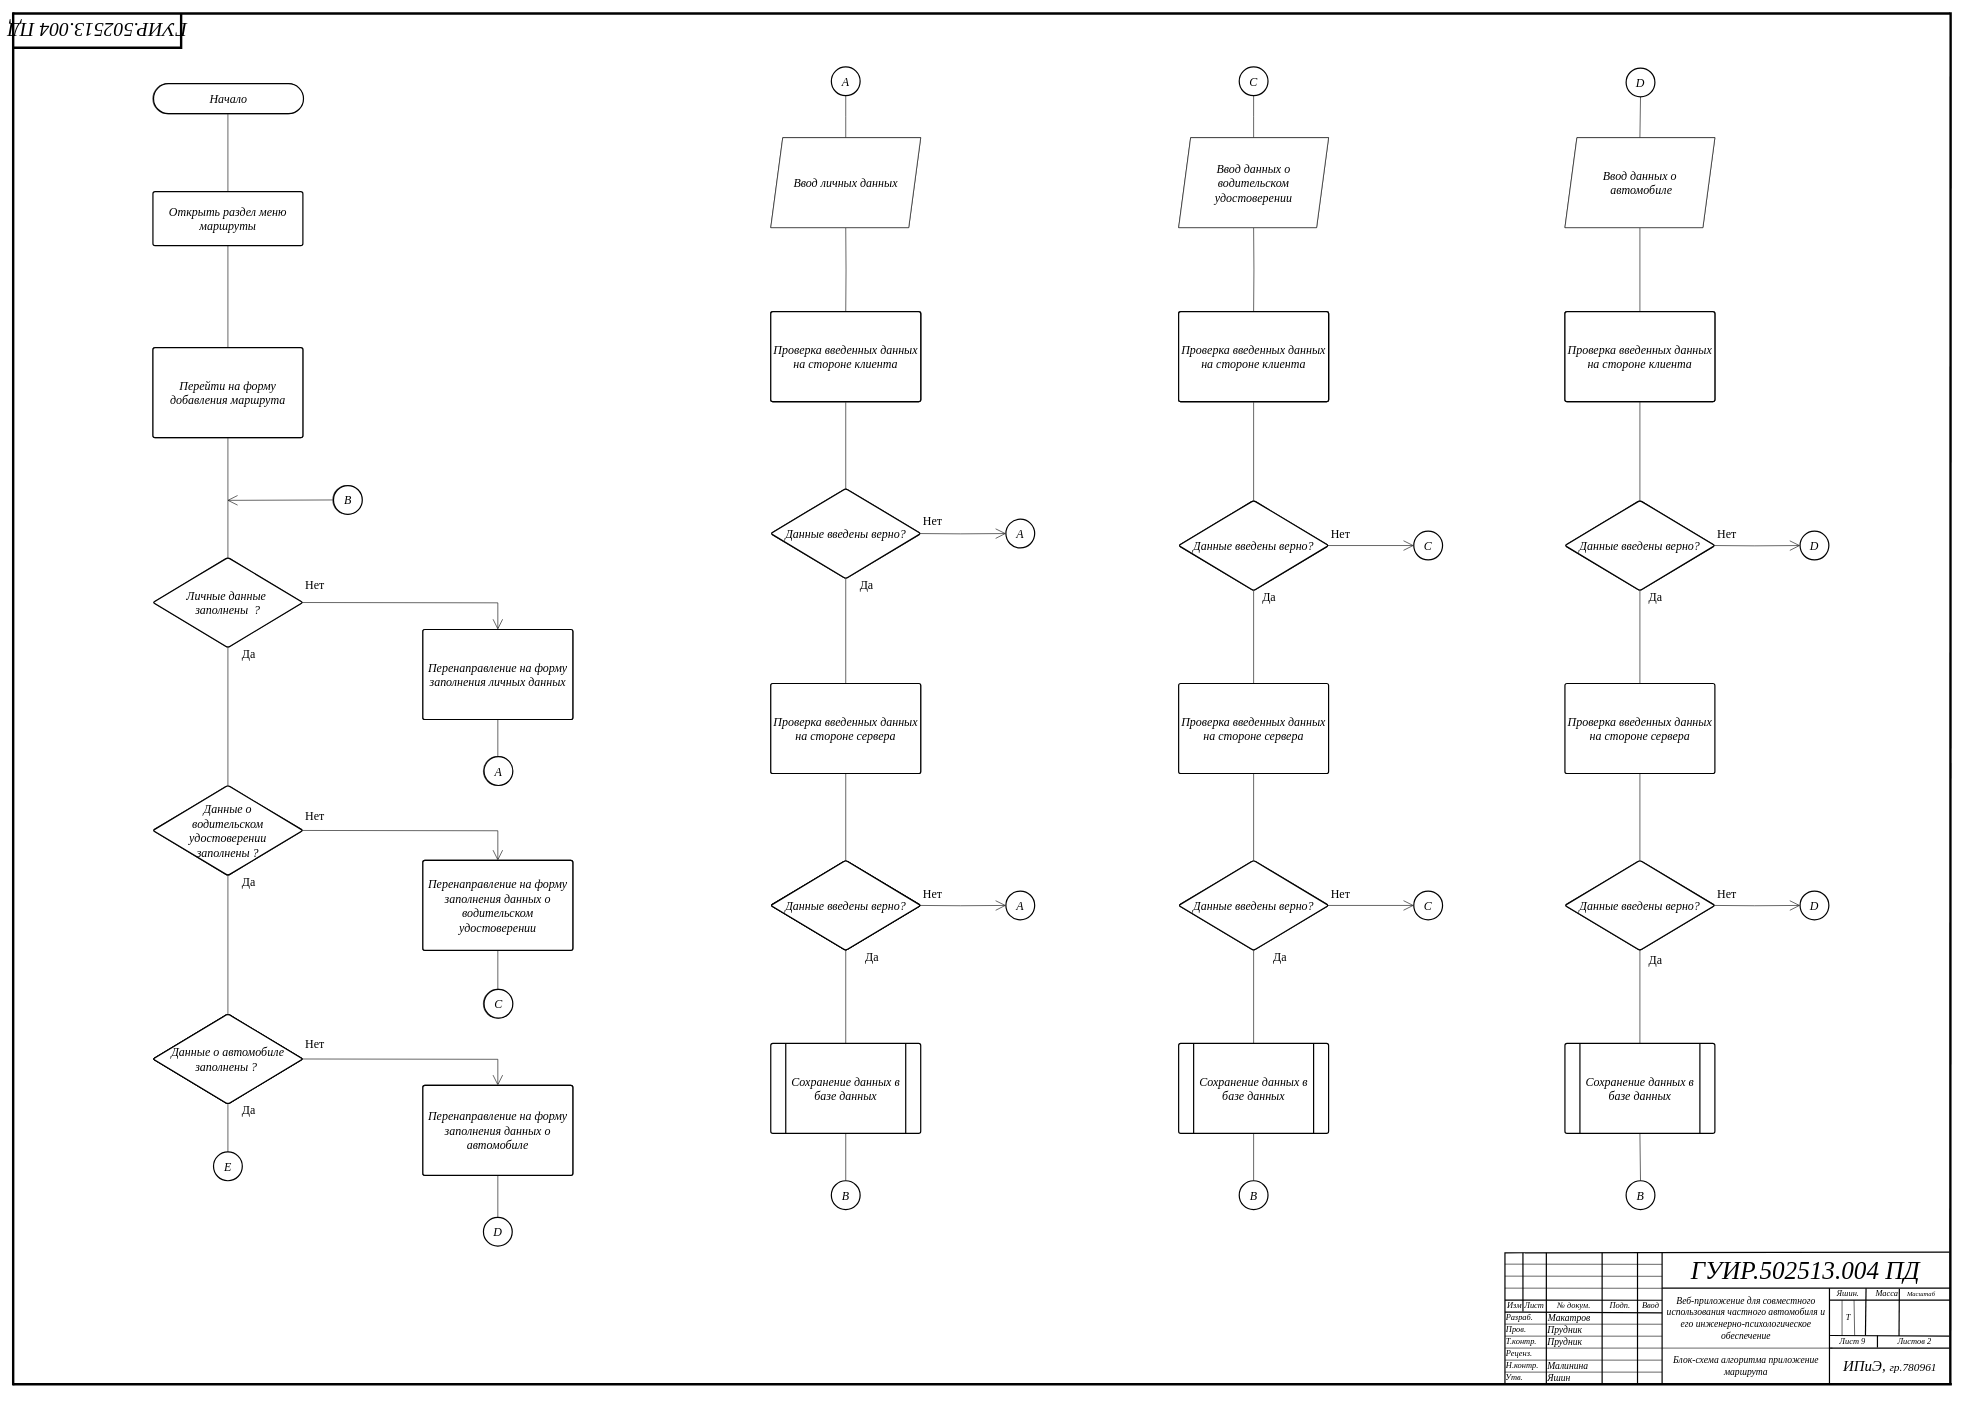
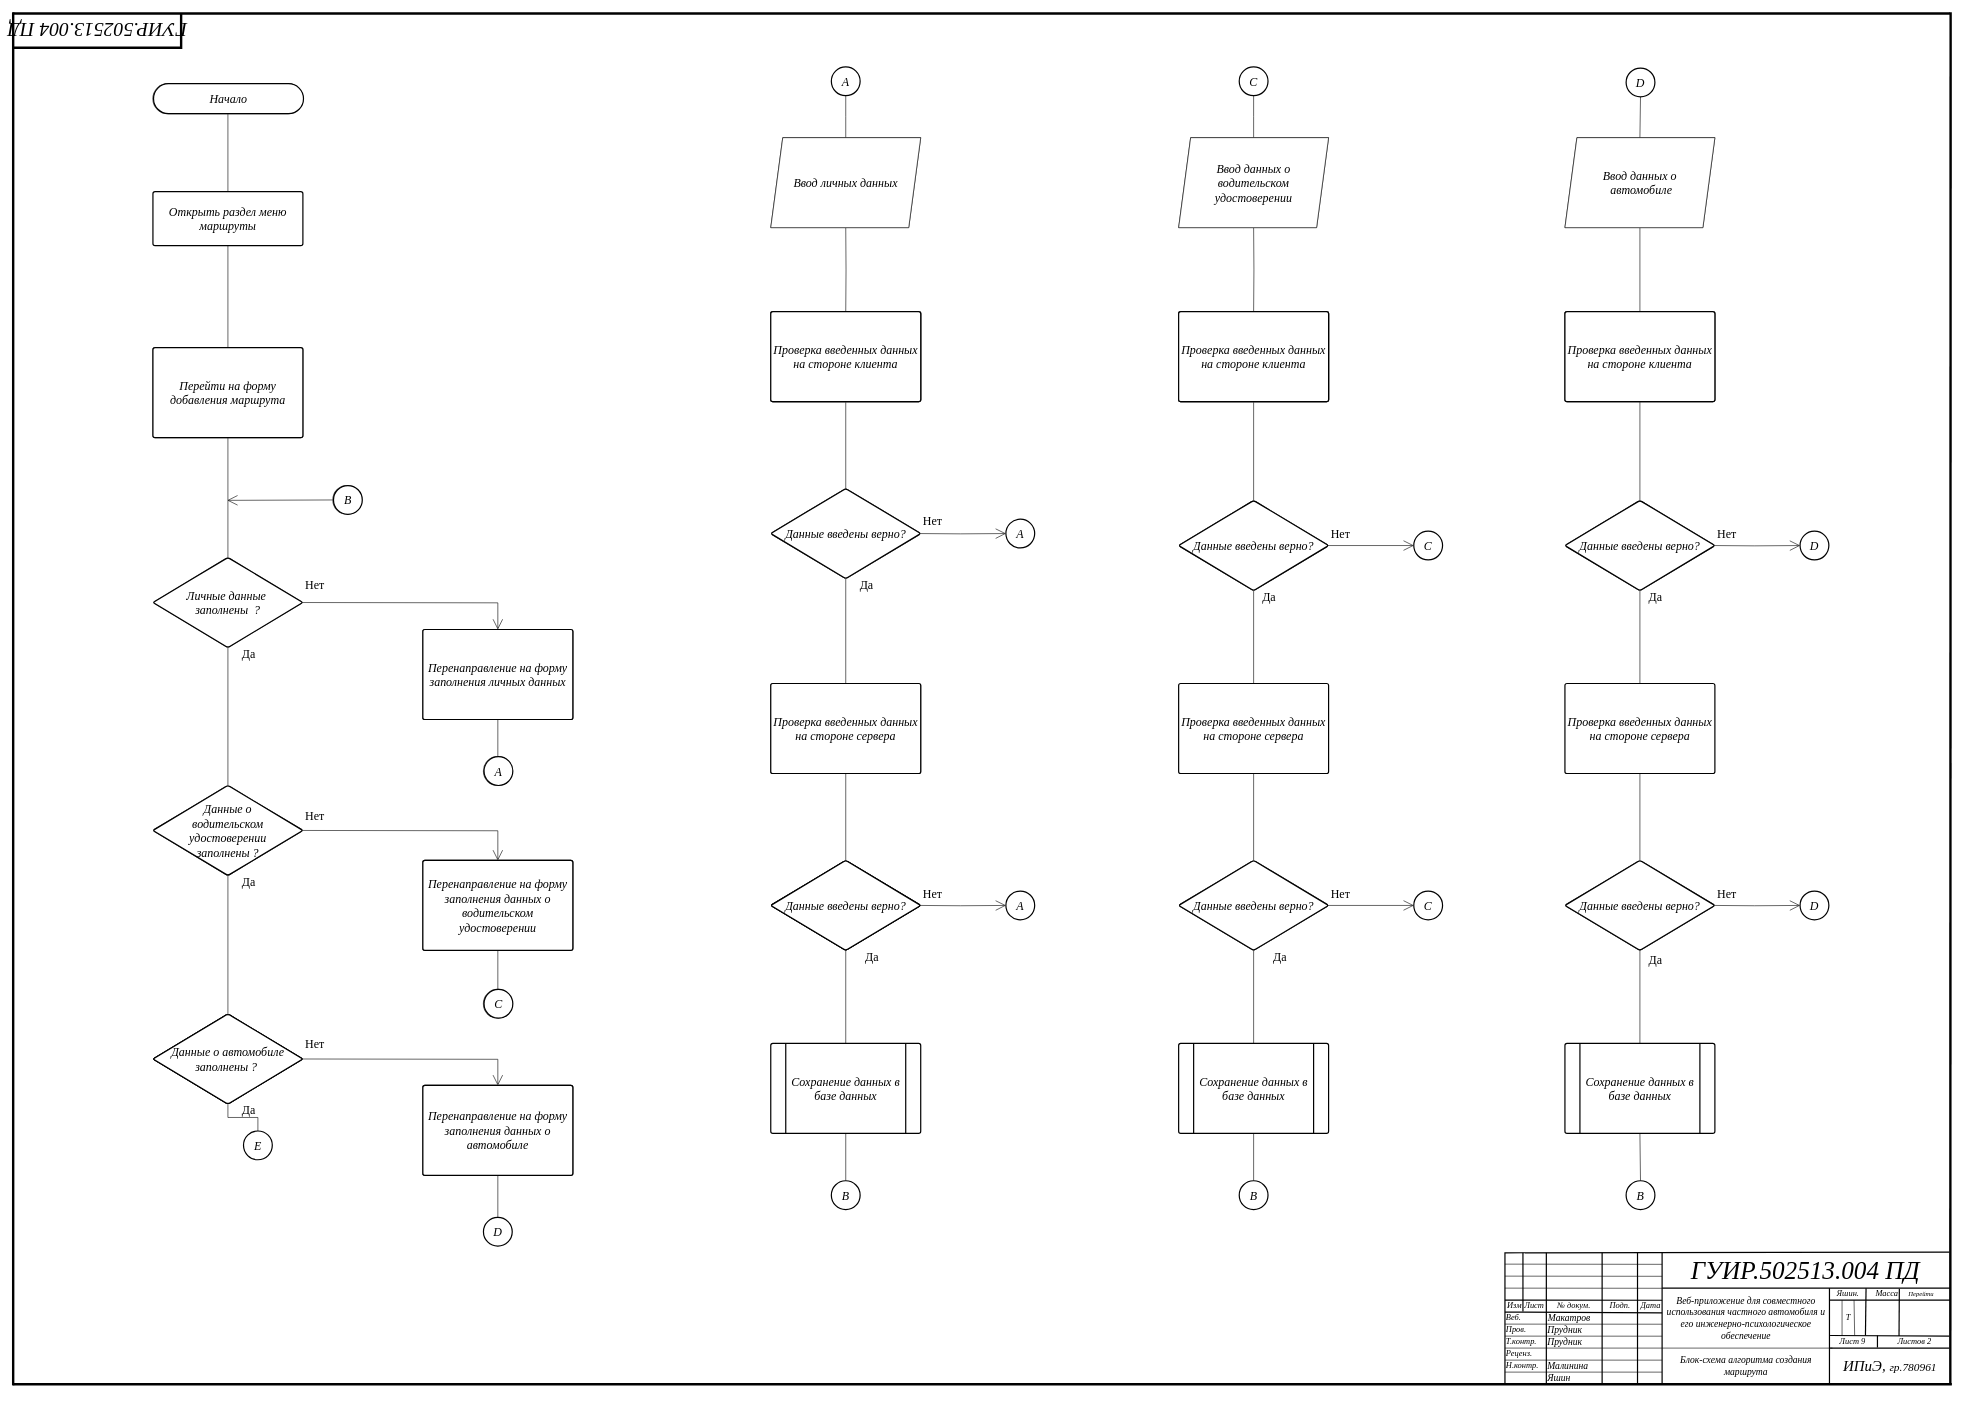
node "E": moved (228, 1167) -> (258, 1146)
node "Масштаб": label "Масштаб" -> "Перейти"
node "Ввод": label "Ввод" -> "Дата"
node "Разраб.": label "Разраб." -> "Веб."
node "Блок-схема алгоритма приложение маршрута": label "Блок-схема алгоритма приложение маршрута" -> "Блок-схема алгоритма создания маршрута"
node "Утв.": removed
